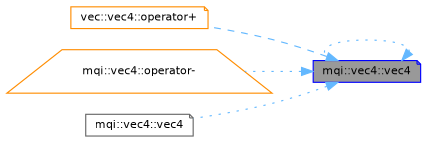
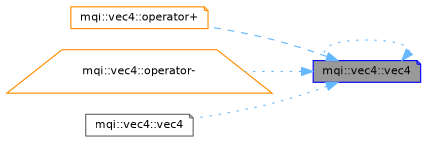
node "vec::vec4::operator+": label "vec::vec4::operator+" -> "mqi::vec4::operator+"
